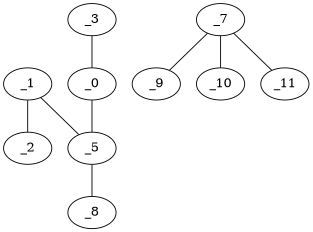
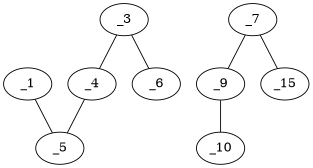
edge "_7" -- "_10": now "_9" -- "_10"
node "_0": label "_0" -> "_4"
node "_6": added
node "_11": label "_11" -> "_15"
node "_2": removed
node "_8": removed
